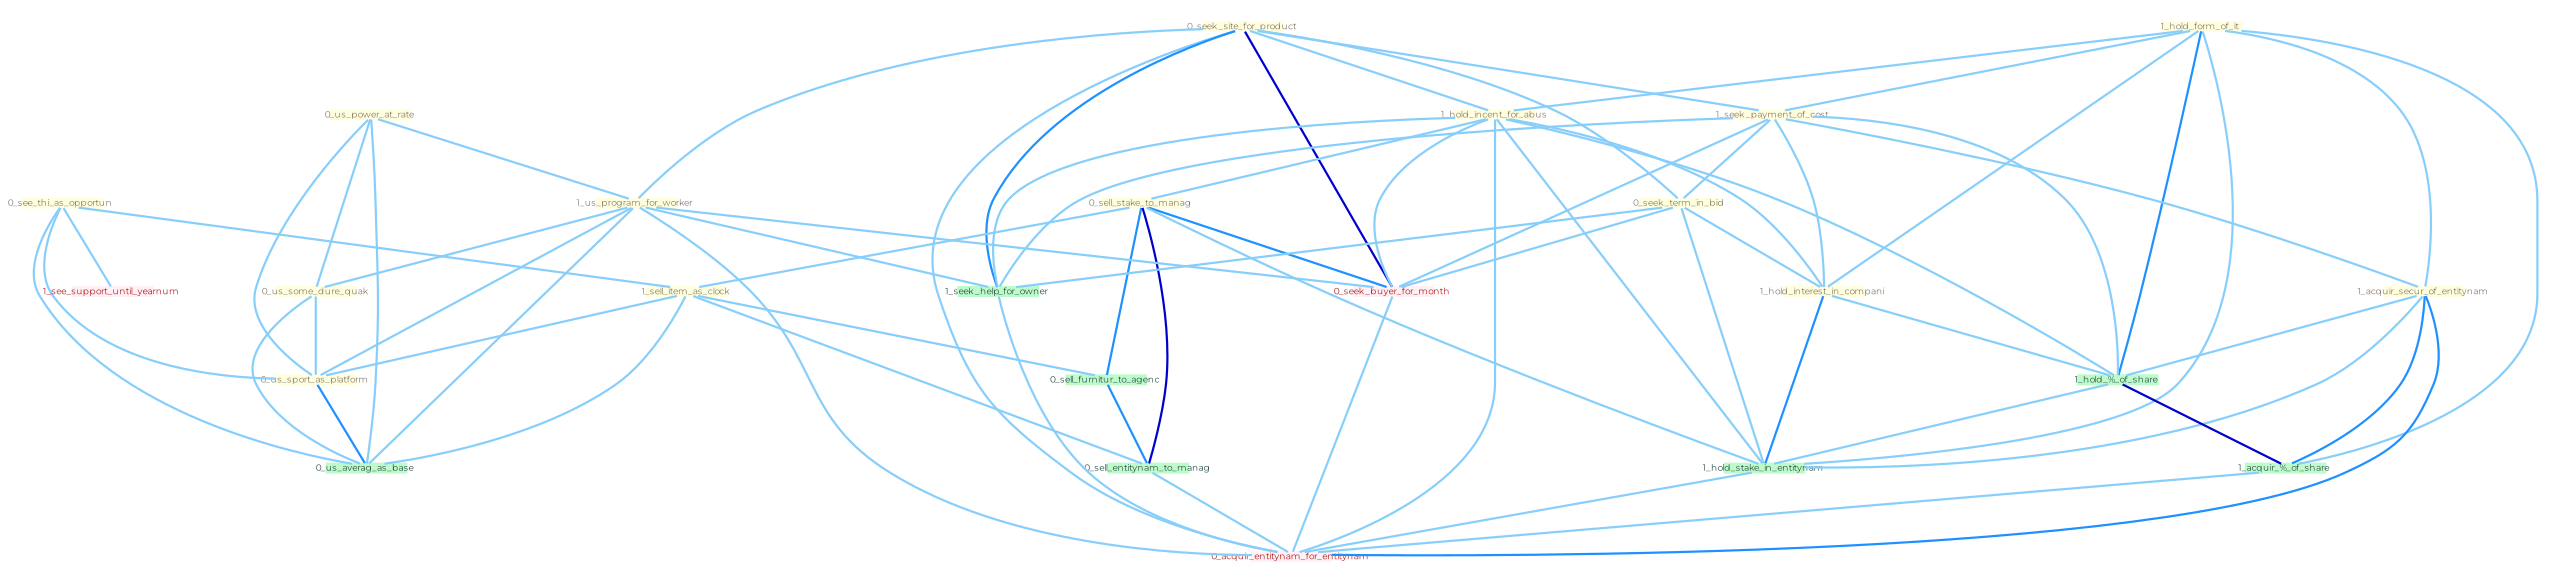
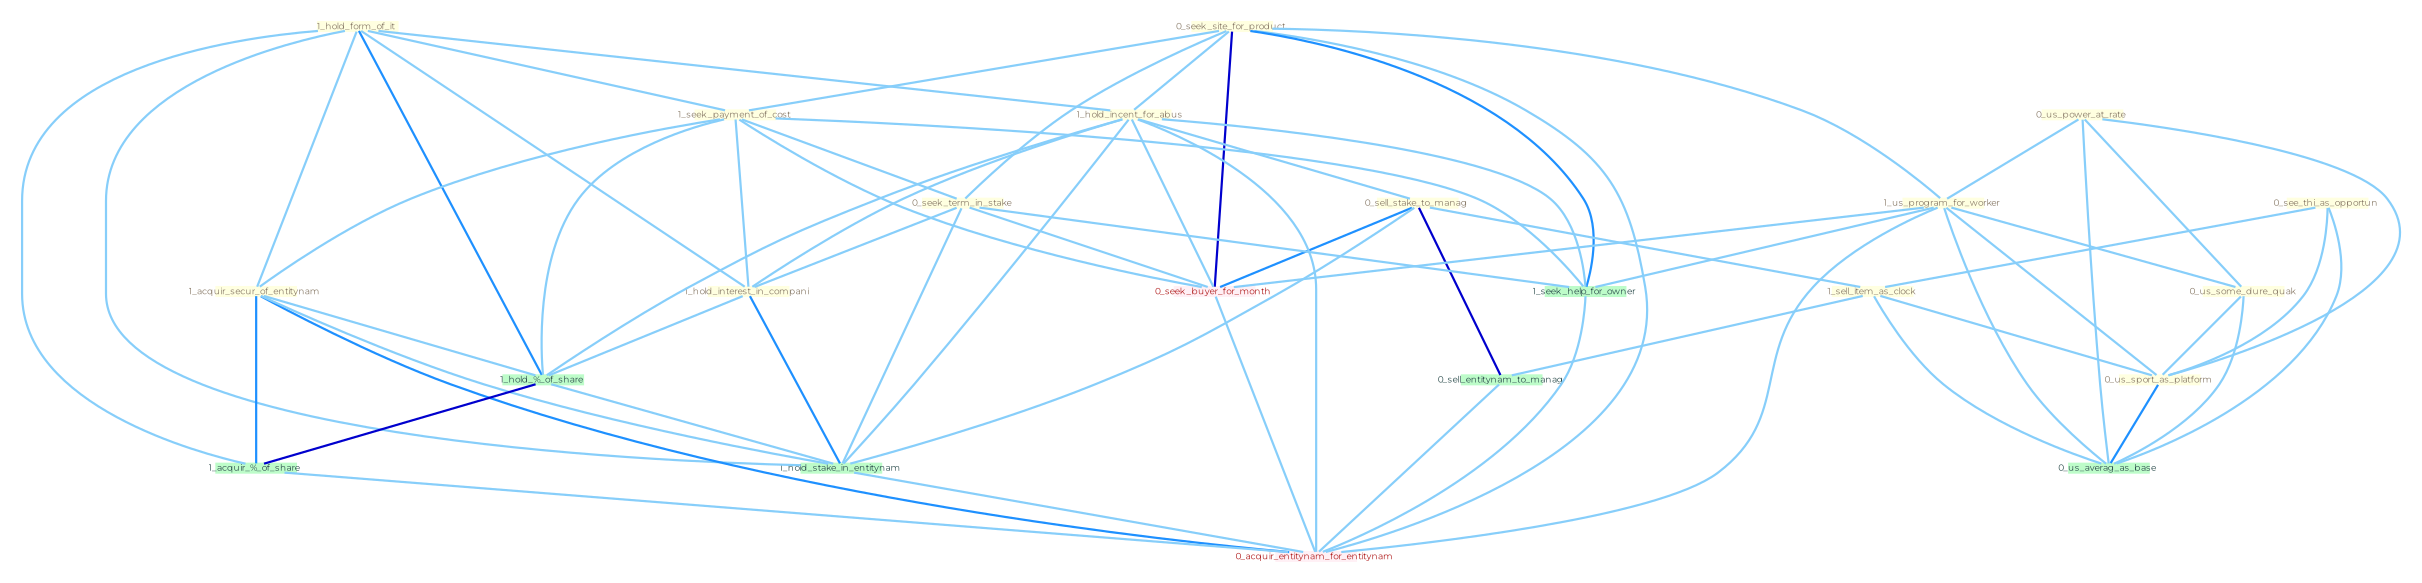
node "0_seek_term_in_bid": label "0_seek_term_in_bid" -> "0_seek_term_in_stake"
node "1_see_support_until_yearnum": removed
node "0_sell_furnitur_to_agenc": removed
